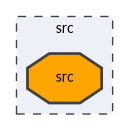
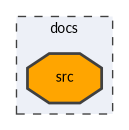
cluster "src": label "src" -> "docs"
